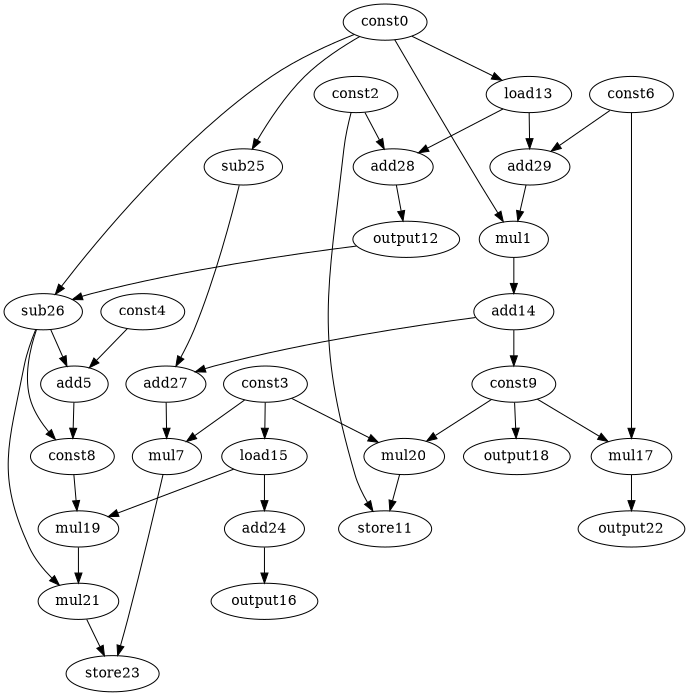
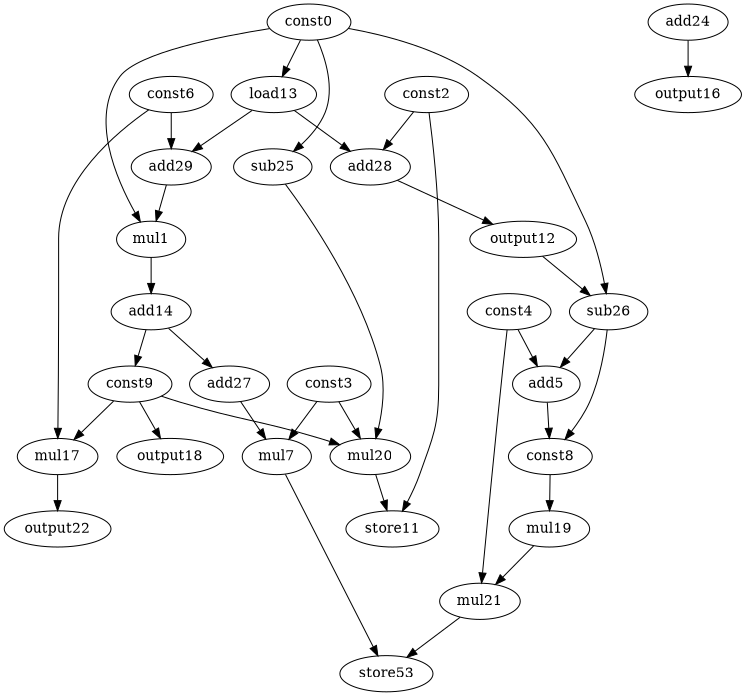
edge "sub25" -> "add27": now "sub25" -> "mul20"
node "load15": removed
edge "sub26" -> "mul21": now "const4" -> "mul21"
node "store23": label "store23" -> "store53"
